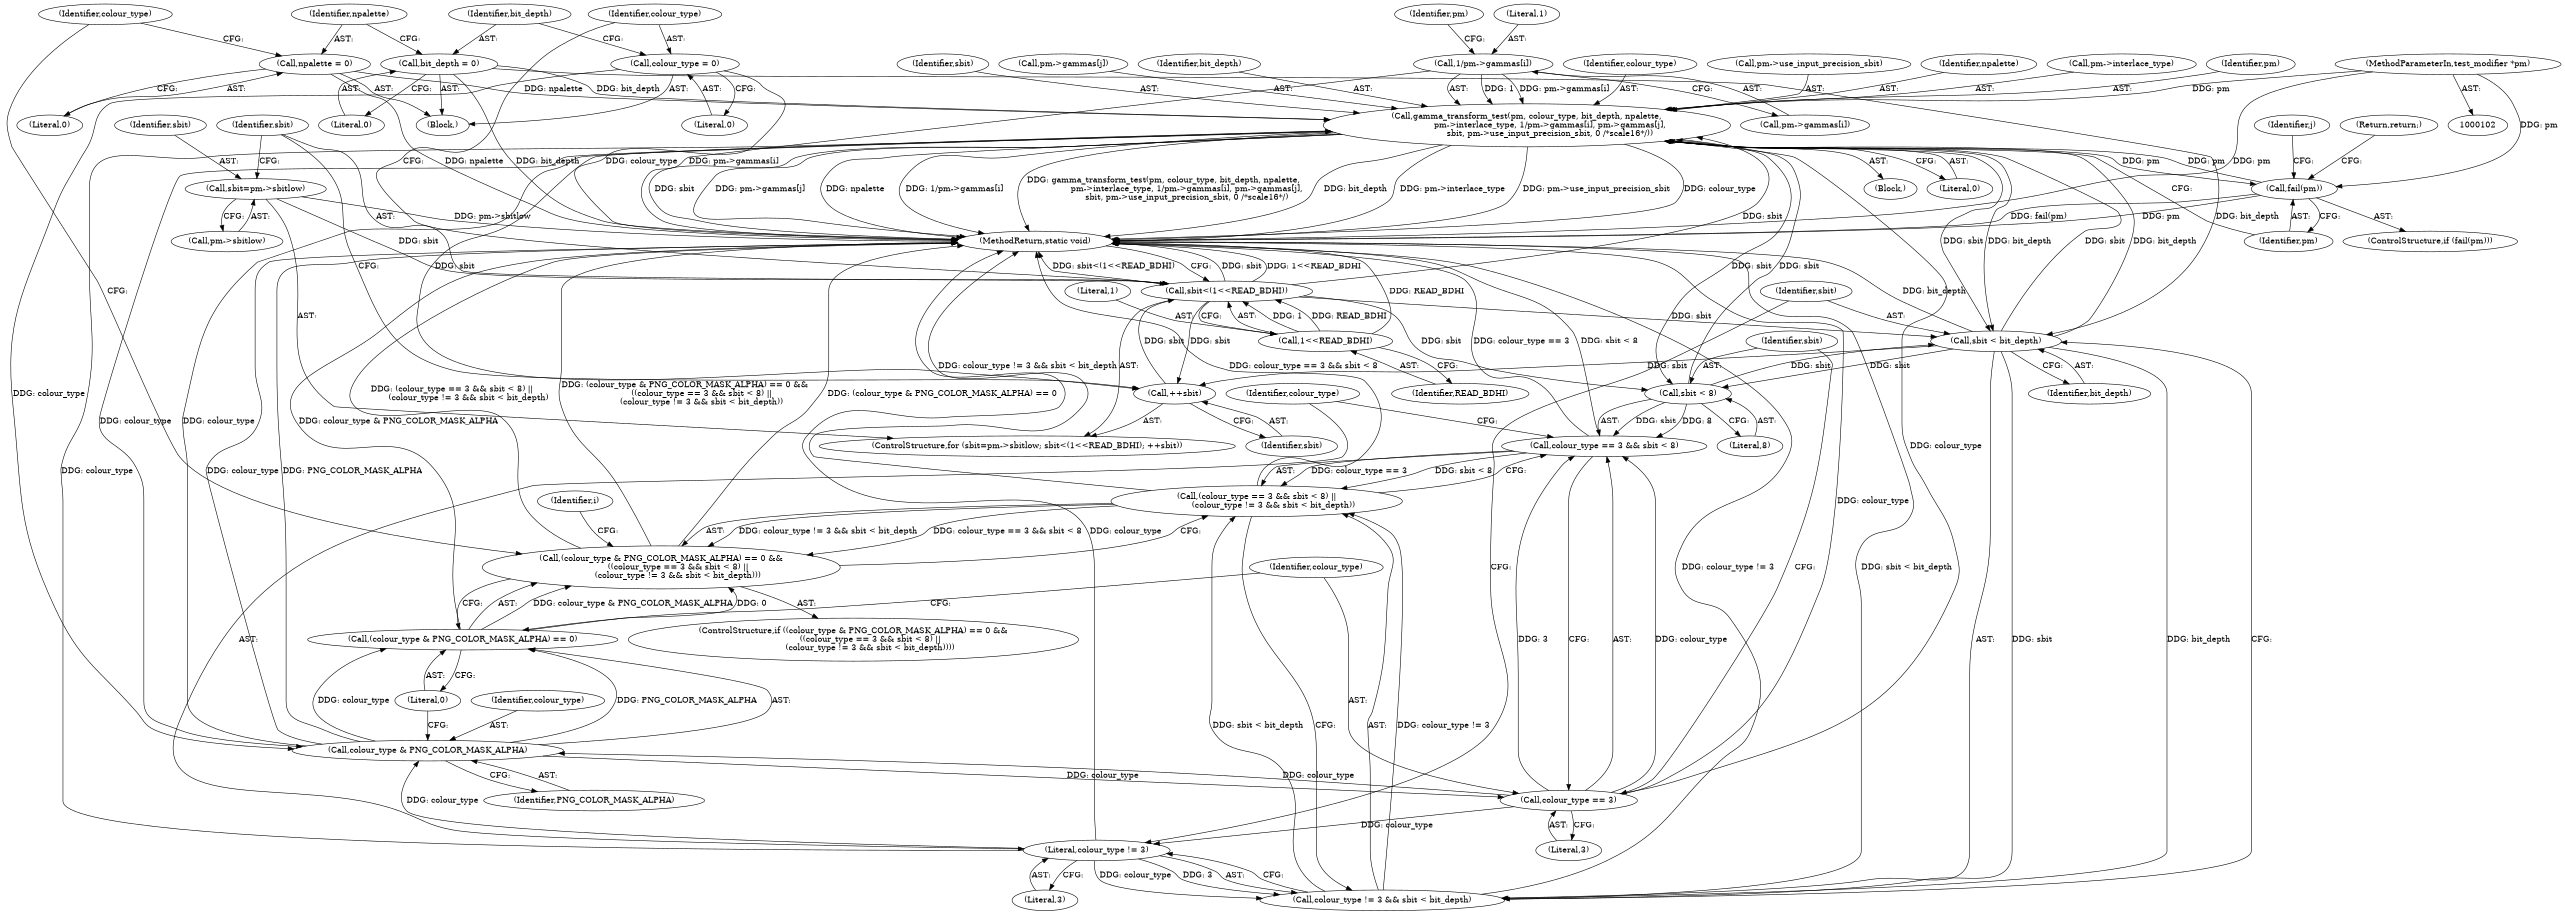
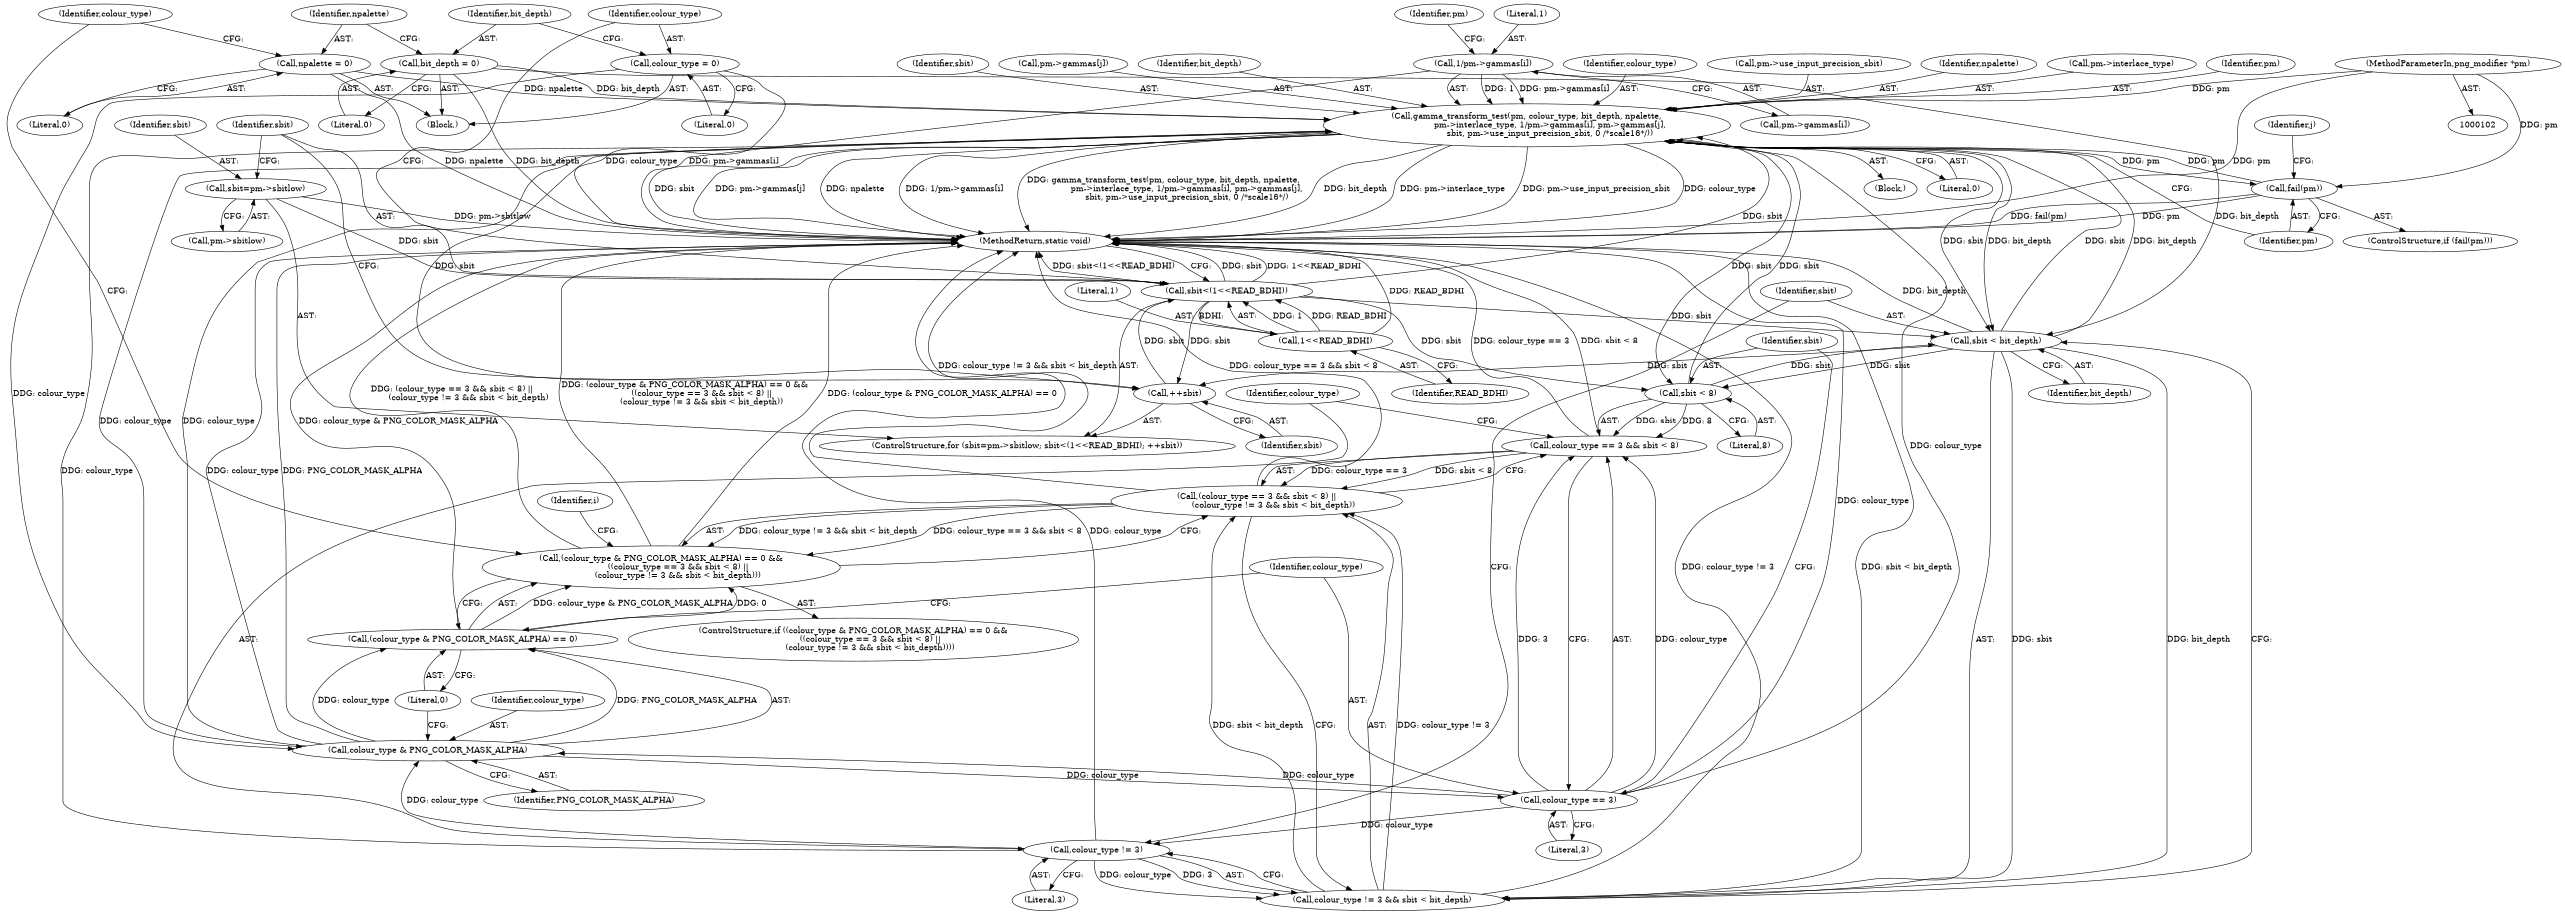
node "(MethodParameterIn,test_modifier *pm)": label "(MethodParameterIn,test_modifier *pm)" -> "(MethodParameterIn,png_modifier *pm)"
node "(Return,return;)": removed
edge "(Call,sbit<(1<<READ_BDHI))" -> "(Call,1<<READ_BDHI)": label "CFG: " -> "BDHI: "
node "(Literal,colour_type != 3)": label "(Literal,colour_type != 3)" -> "(Call,colour_type != 3)"
